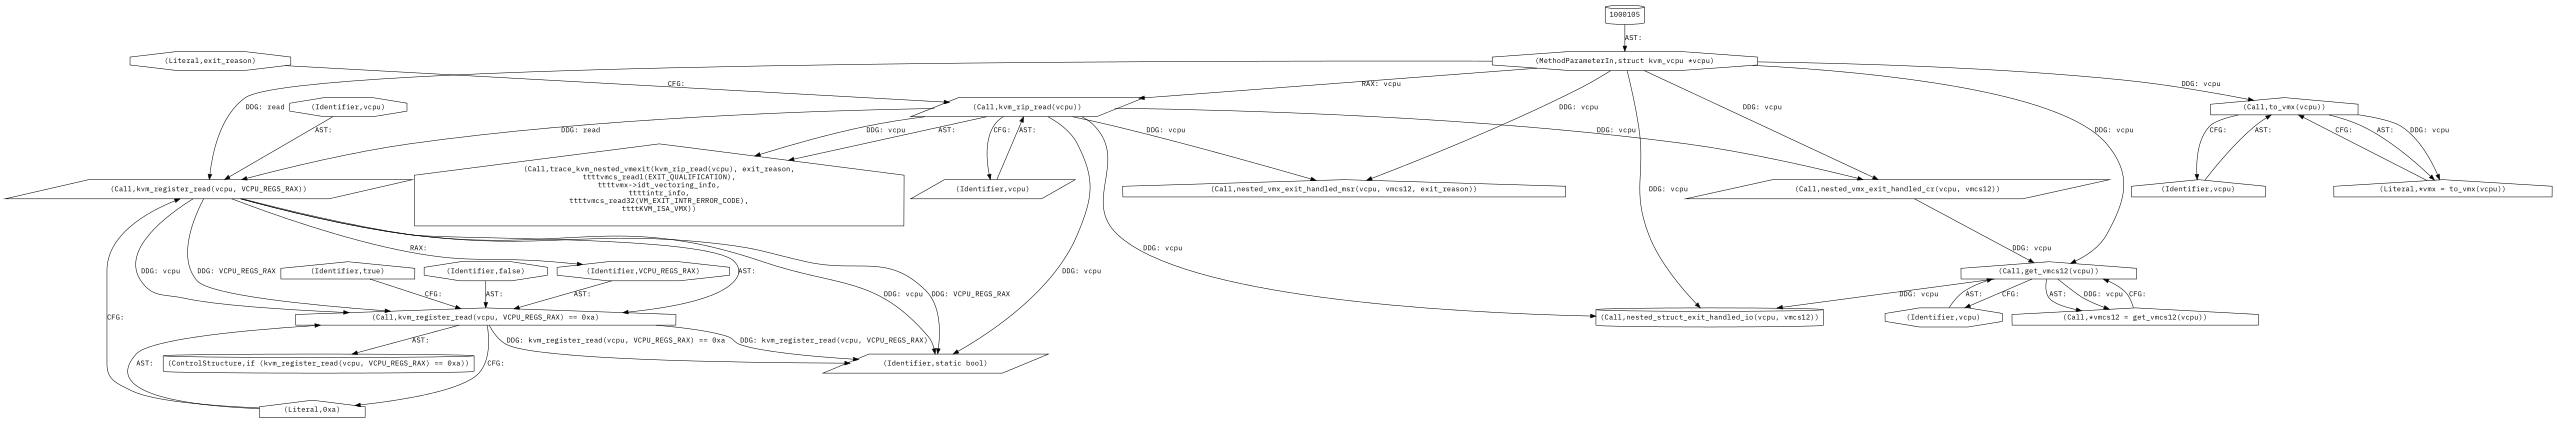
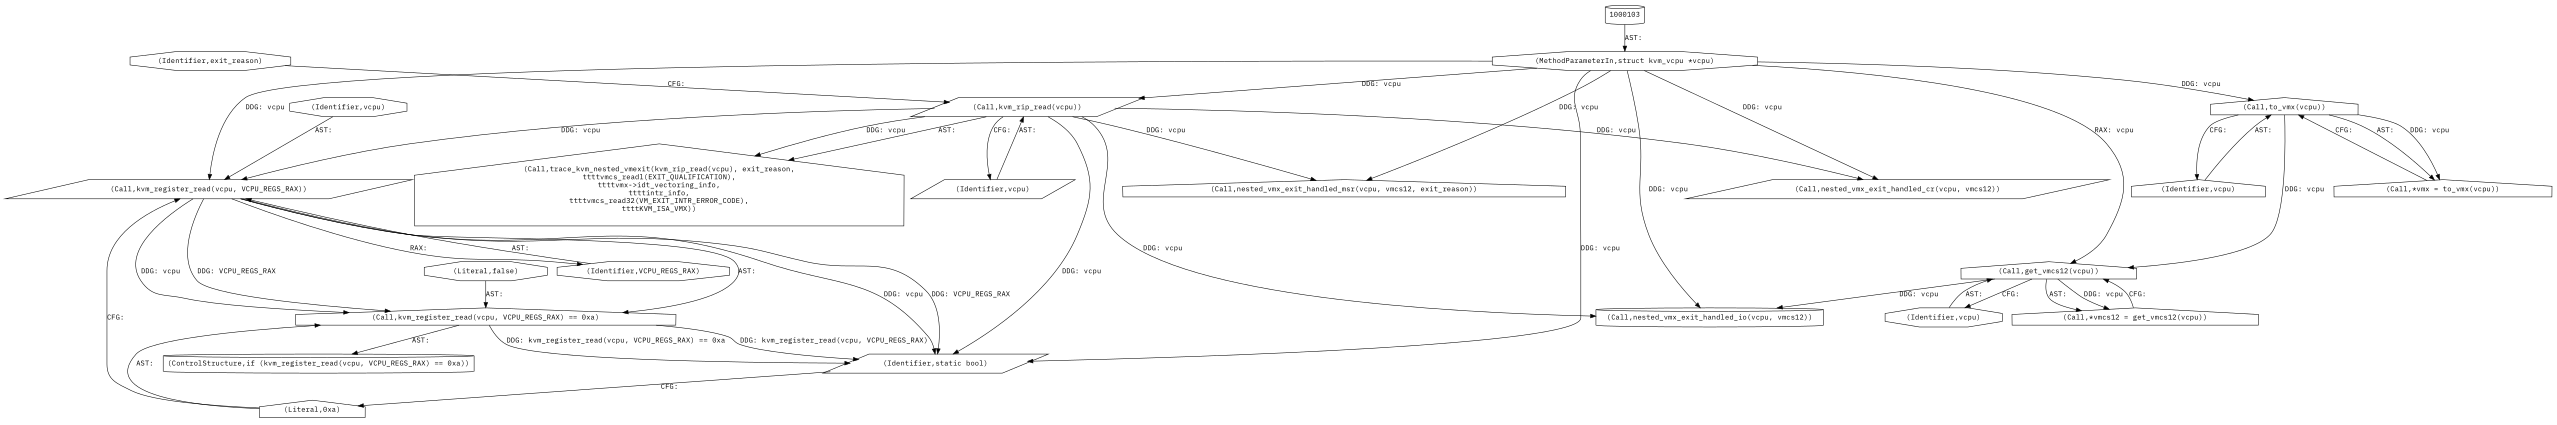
node "1000105": label "1000105" -> "1000103"
node "(Literal,exit_reason)": label "(Literal,exit_reason)" -> "(Identifier,exit_reason)"
edge "(MethodParameterIn,struct kvm_vcpu *vcpu)" -> "(Call,kvm_rip_read(vcpu))": label "RAX: vcpu" -> "DDG: vcpu"
edge "(MethodParameterIn,struct kvm_vcpu *vcpu)" -> "(Call,kvm_register_read(vcpu, VCPU_REGS_RAX))": label "DDG: read" -> "DDG: vcpu"
edge "(Call,kvm_rip_read(vcpu))" -> "(Call,kvm_register_read(vcpu, VCPU_REGS_RAX))": label "DDG: read" -> "DDG: vcpu"
edge "(MethodParameterIn,struct kvm_vcpu *vcpu)" -> "(Call,get_vmcs12(vcpu))": label "DDG: vcpu" -> "RAX: vcpu"
node "(Literal,*vmx = to_vmx(vcpu))": label "(Literal,*vmx = to_vmx(vcpu))" -> "(Call,*vmx = to_vmx(vcpu))"
edge "(Call,nested_vmx_exit_handled_cr(vcpu, vmcs12))" -> "(Call,get_vmcs12(vcpu))": now "(Call,to_vmx(vcpu))" -> "(Call,get_vmcs12(vcpu))"
node "(Identifier,true)": removed
node "(Identifier,false)": label "(Identifier,false)" -> "(Literal,false)"
edge "(Identifier,VCPU_REGS_RAX)" -> "(Call,kvm_register_read(vcpu, VCPU_REGS_RAX) == 0xa)": now "(Identifier,VCPU_REGS_RAX)" -> "(Call,kvm_register_read(vcpu, VCPU_REGS_RAX))"
node "(Call,nested_struct_exit_handled_io(vcpu, vmcs12))": label "(Call,nested_struct_exit_handled_io(vcpu, vmcs12))" -> "(Call,nested_vmx_exit_handled_io(vcpu, vmcs12))"
edge "(MethodParameterIn,struct kvm_vcpu *vcpu)" -> "(Identifier,static bool)": added, label "DDG: vcpu"
edge "(Call,kvm_register_read(vcpu, VCPU_REGS_RAX) == 0xa)" -> "(Literal,0xa)": now "(Identifier,static bool)" -> "(Literal,0xa)"
